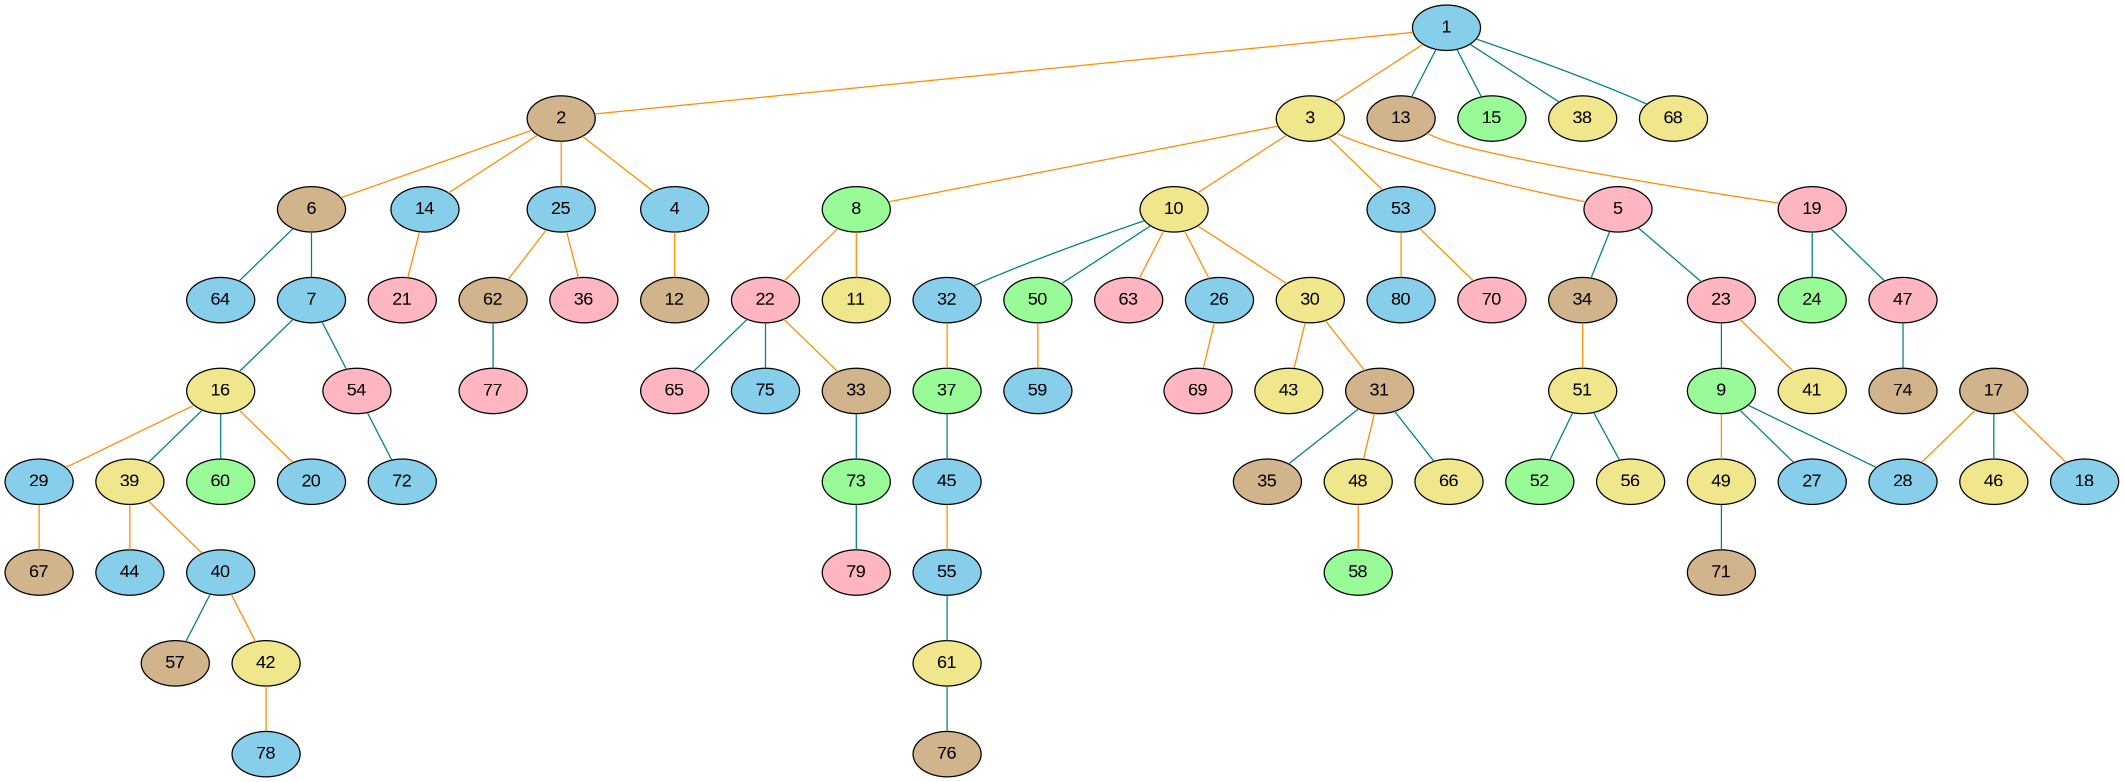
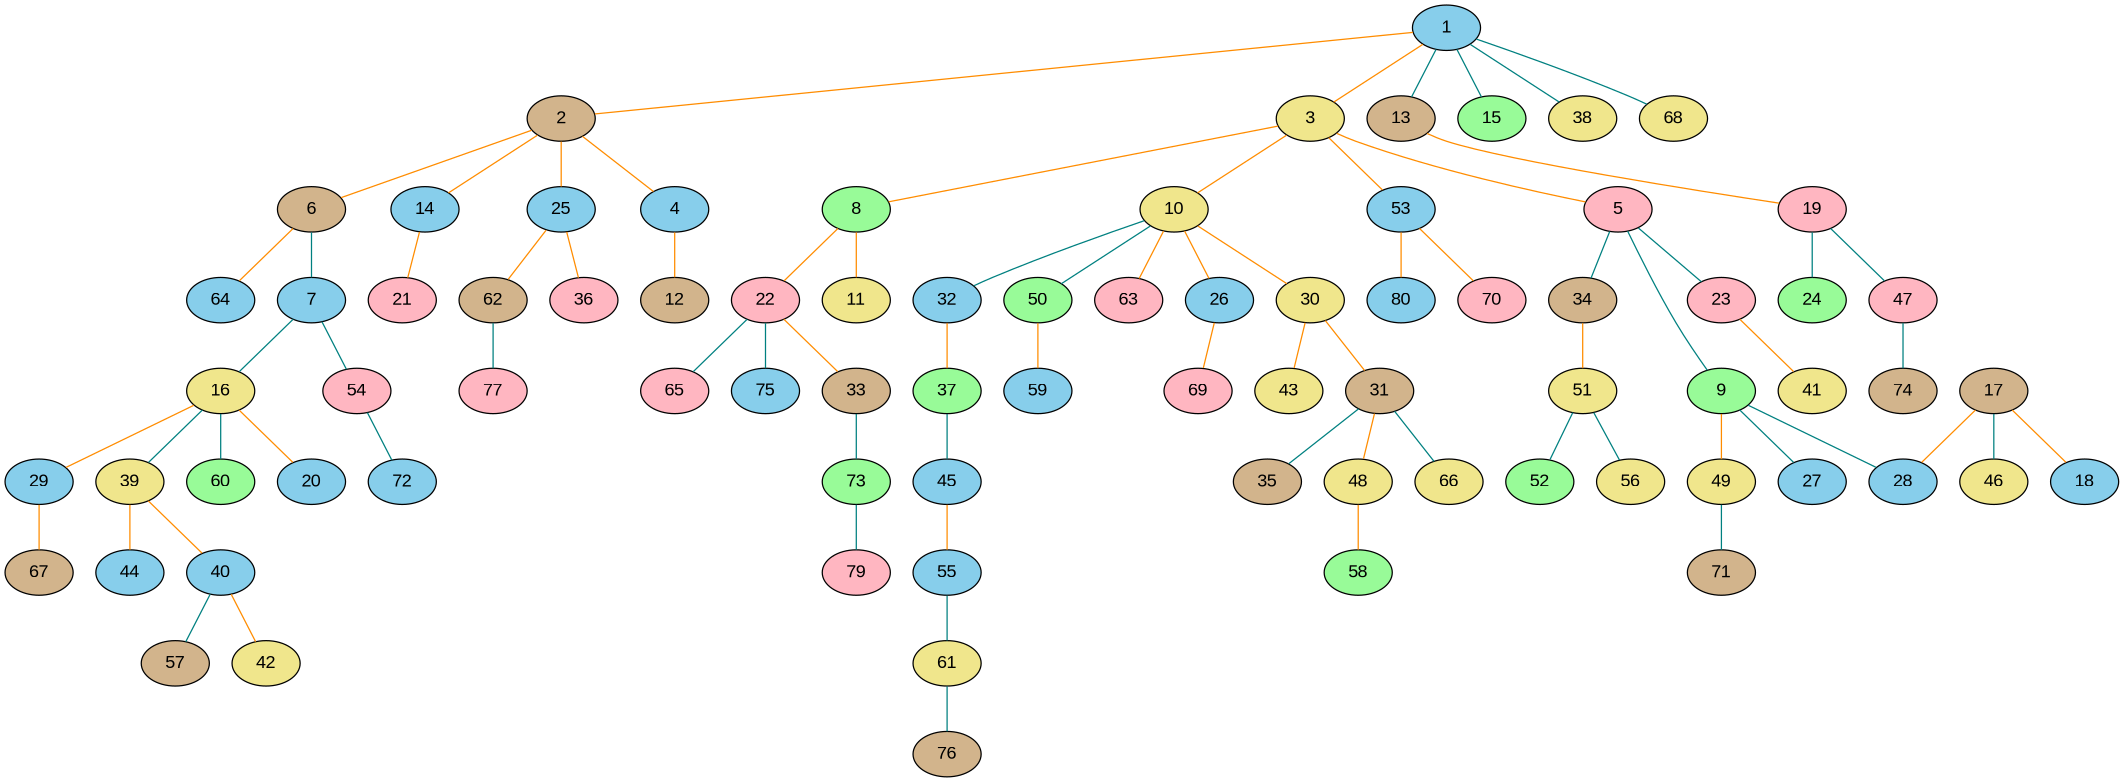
edge "6" -- "64": color teal -> darkorange
edge "23" -- "9": now "5" -- "9"
node "78": removed
